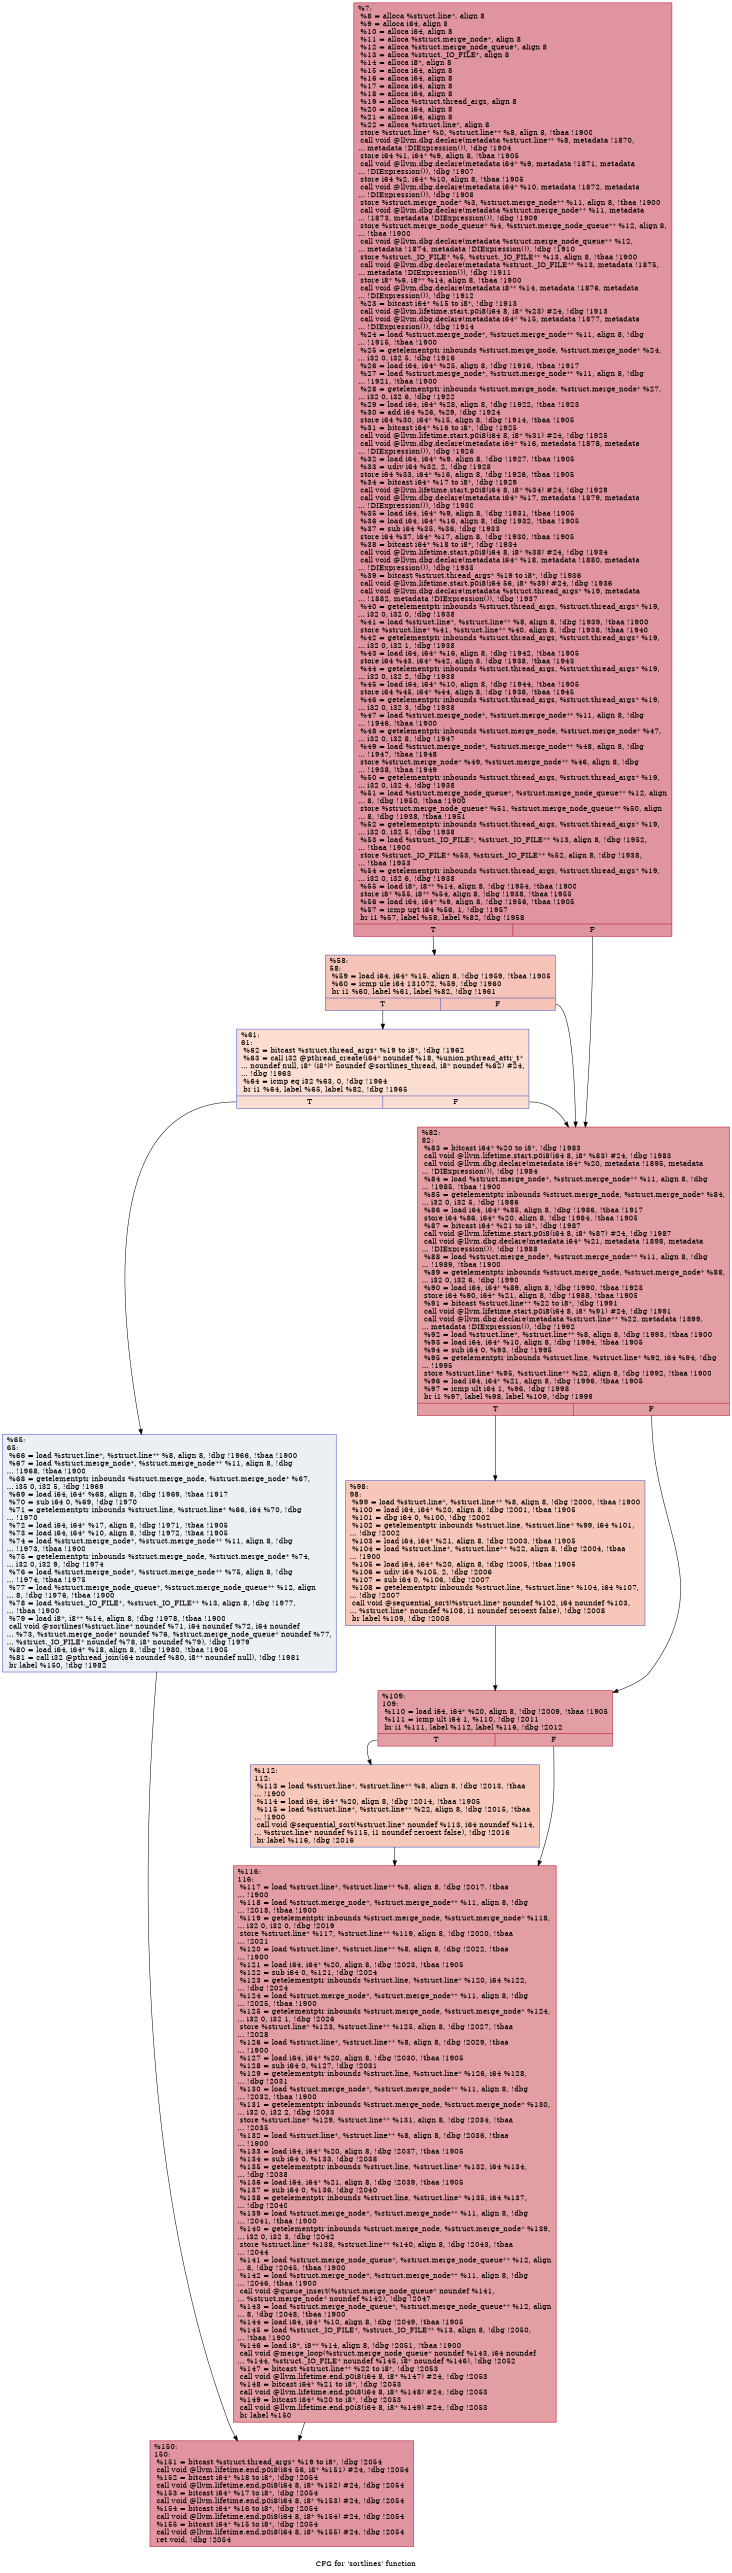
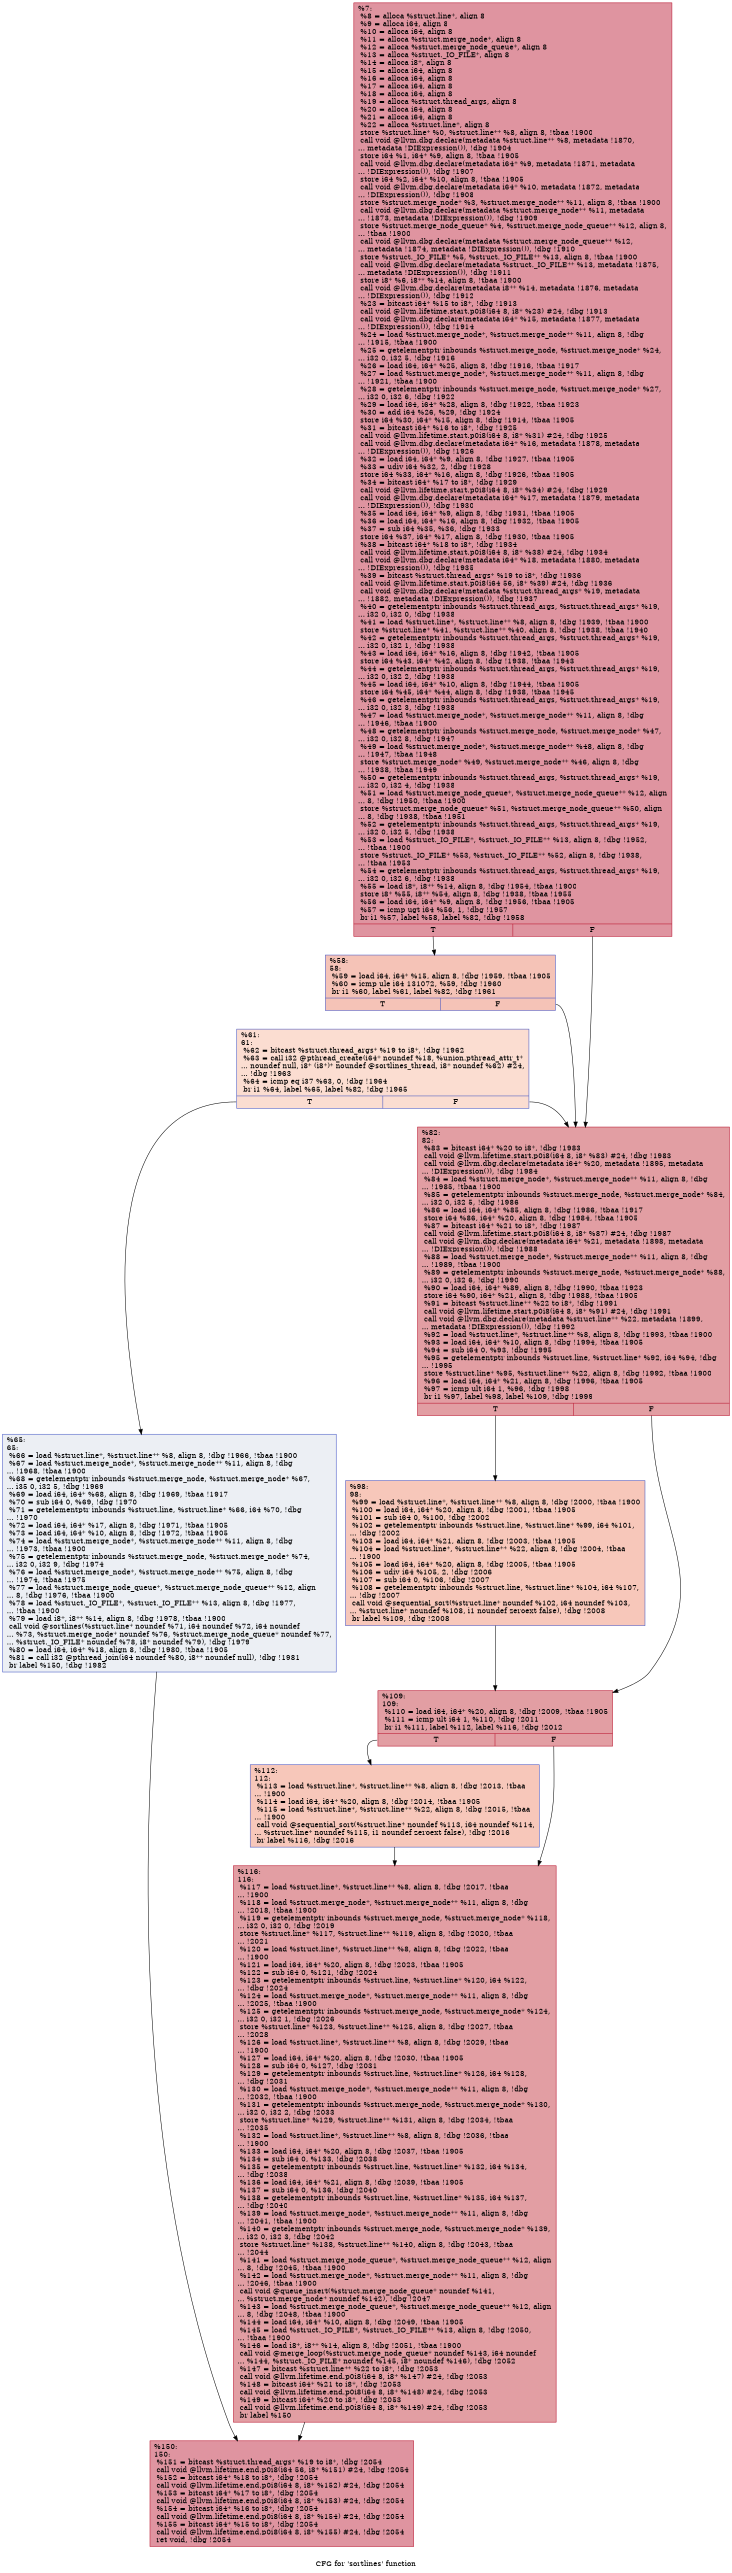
edge "%58:" -> "%61:": removed
node "%61:": text "%64 = icmp eq i32 %63, 0, !dbg !1964" -> "%64 = icmp eq i37 %63, 0, !dbg !1964"
node "%98:": text "%101 = dbg i64 0, %100, !dbg !2002" -> "%101 = sub i64 0, %100, !dbg !2002"
